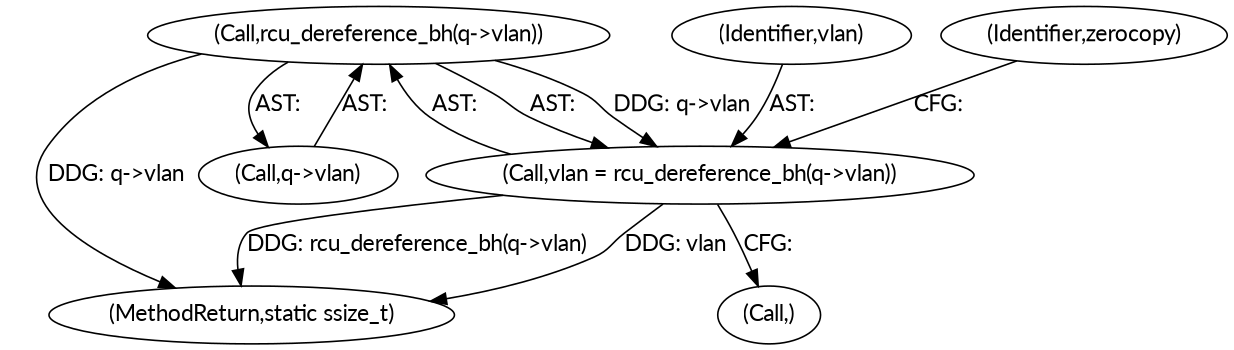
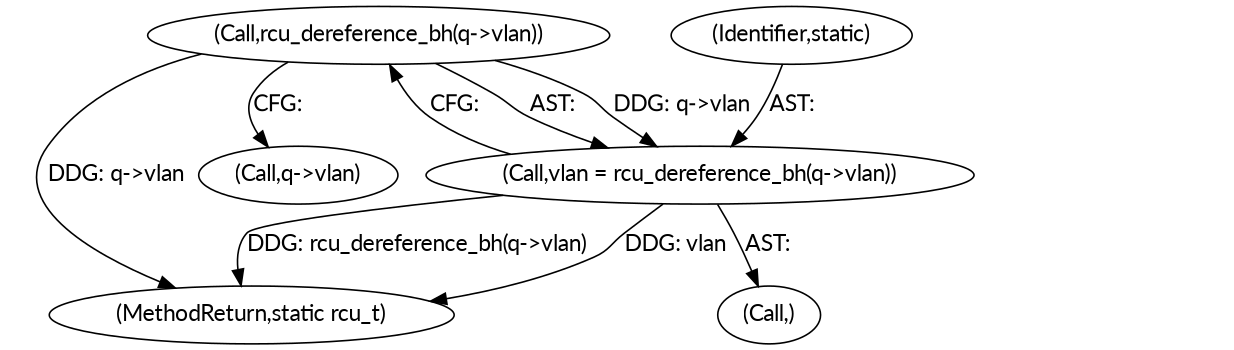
node "(Identifier,vlan)": label "(Identifier,vlan)" -> "(Identifier,static)"
node "(Identifier,zerocopy)": removed
edge "(Call,rcu_dereference_bh(q->vlan))" -> "(Call,q->vlan)": label "AST: " -> "CFG: "
edge "(Call,vlan = rcu_dereference_bh(q->vlan))" -> "(Call,rcu_dereference_bh(q->vlan))": label "AST: " -> "CFG: "
edge "(Call,q->vlan)" -> "(Call,rcu_dereference_bh(q->vlan))": removed, label "AST:"
edge "(Call,vlan = rcu_dereference_bh(q->vlan))" -> "(Call,)": label "CFG: " -> "AST: "
node "(MethodReturn,static ssize_t)": label "(MethodReturn,static ssize_t)" -> "(MethodReturn,static rcu_t)"
